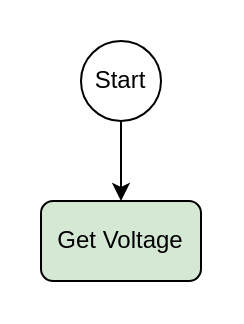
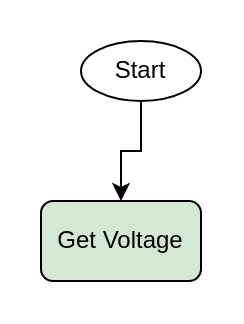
node "Start": size 80x80 -> 120x60
